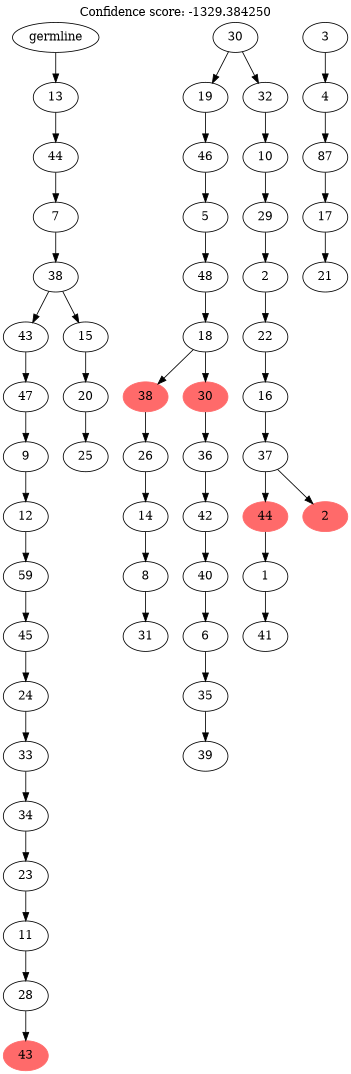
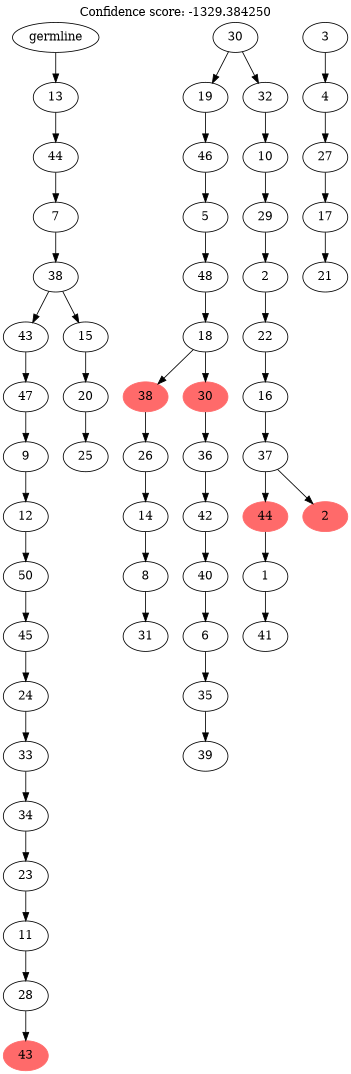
node "87": label "87" -> "27"
node "59": label "59" -> "50"
